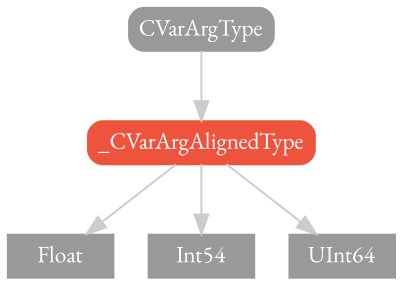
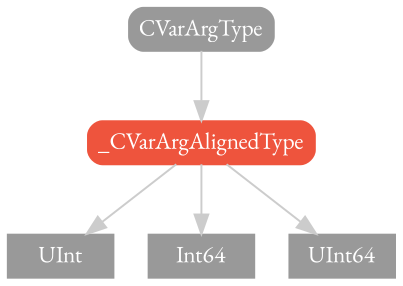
node "Float": label "Float" -> "UInt"
node "Int54": label "Int54" -> "Int64"
